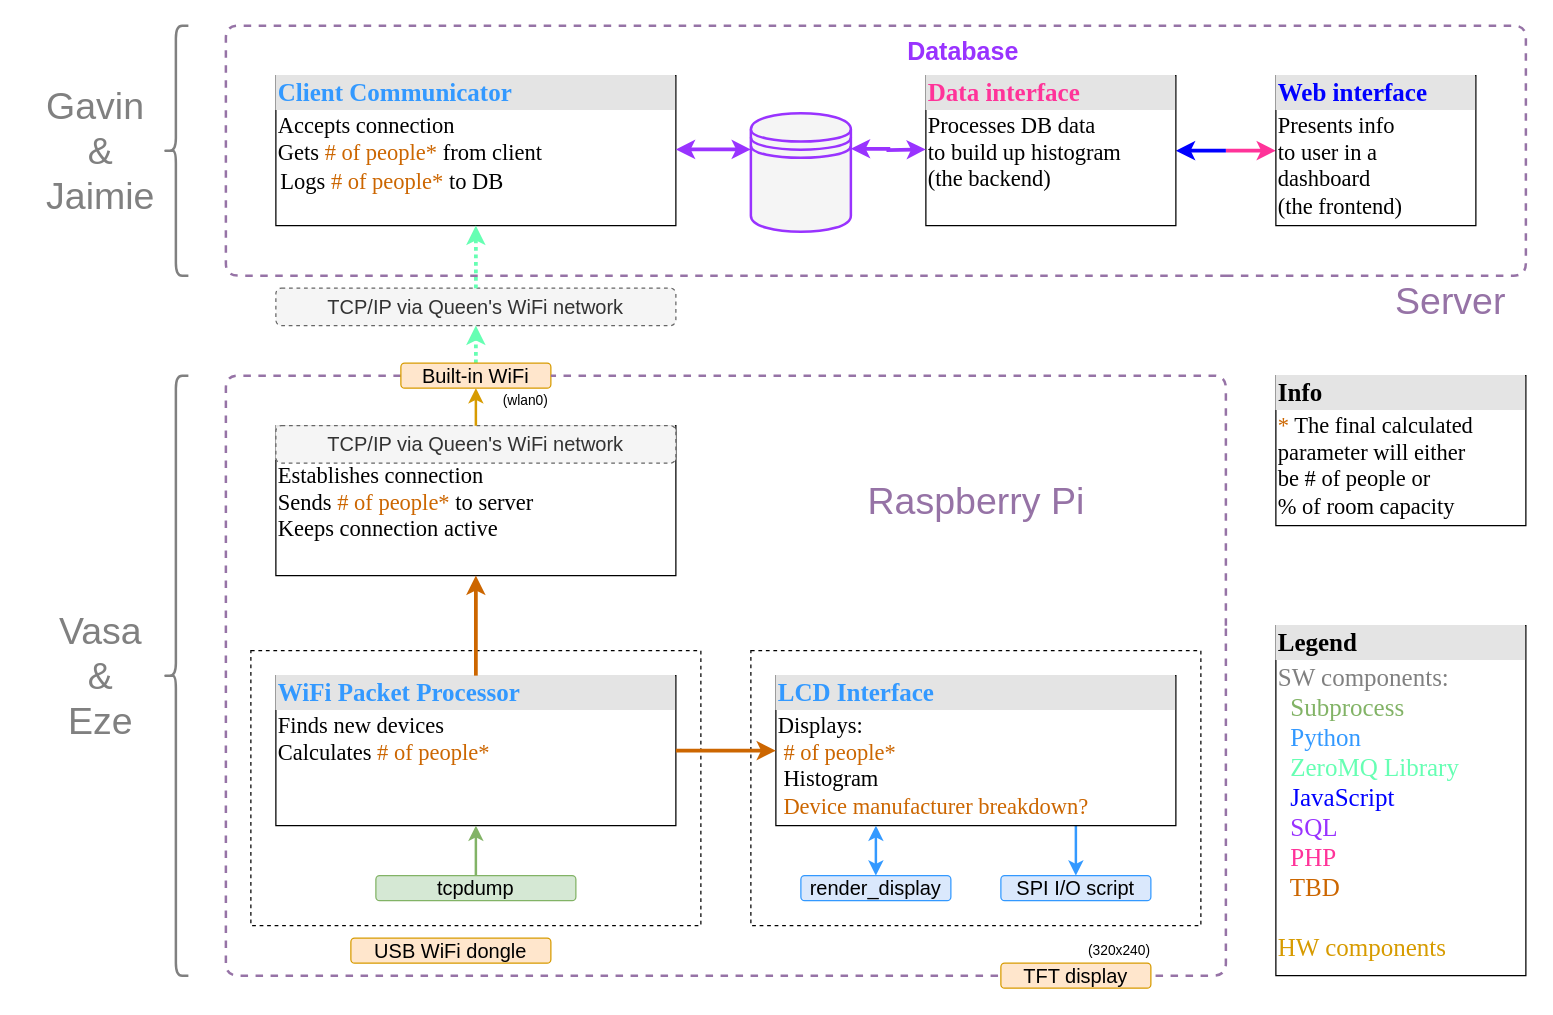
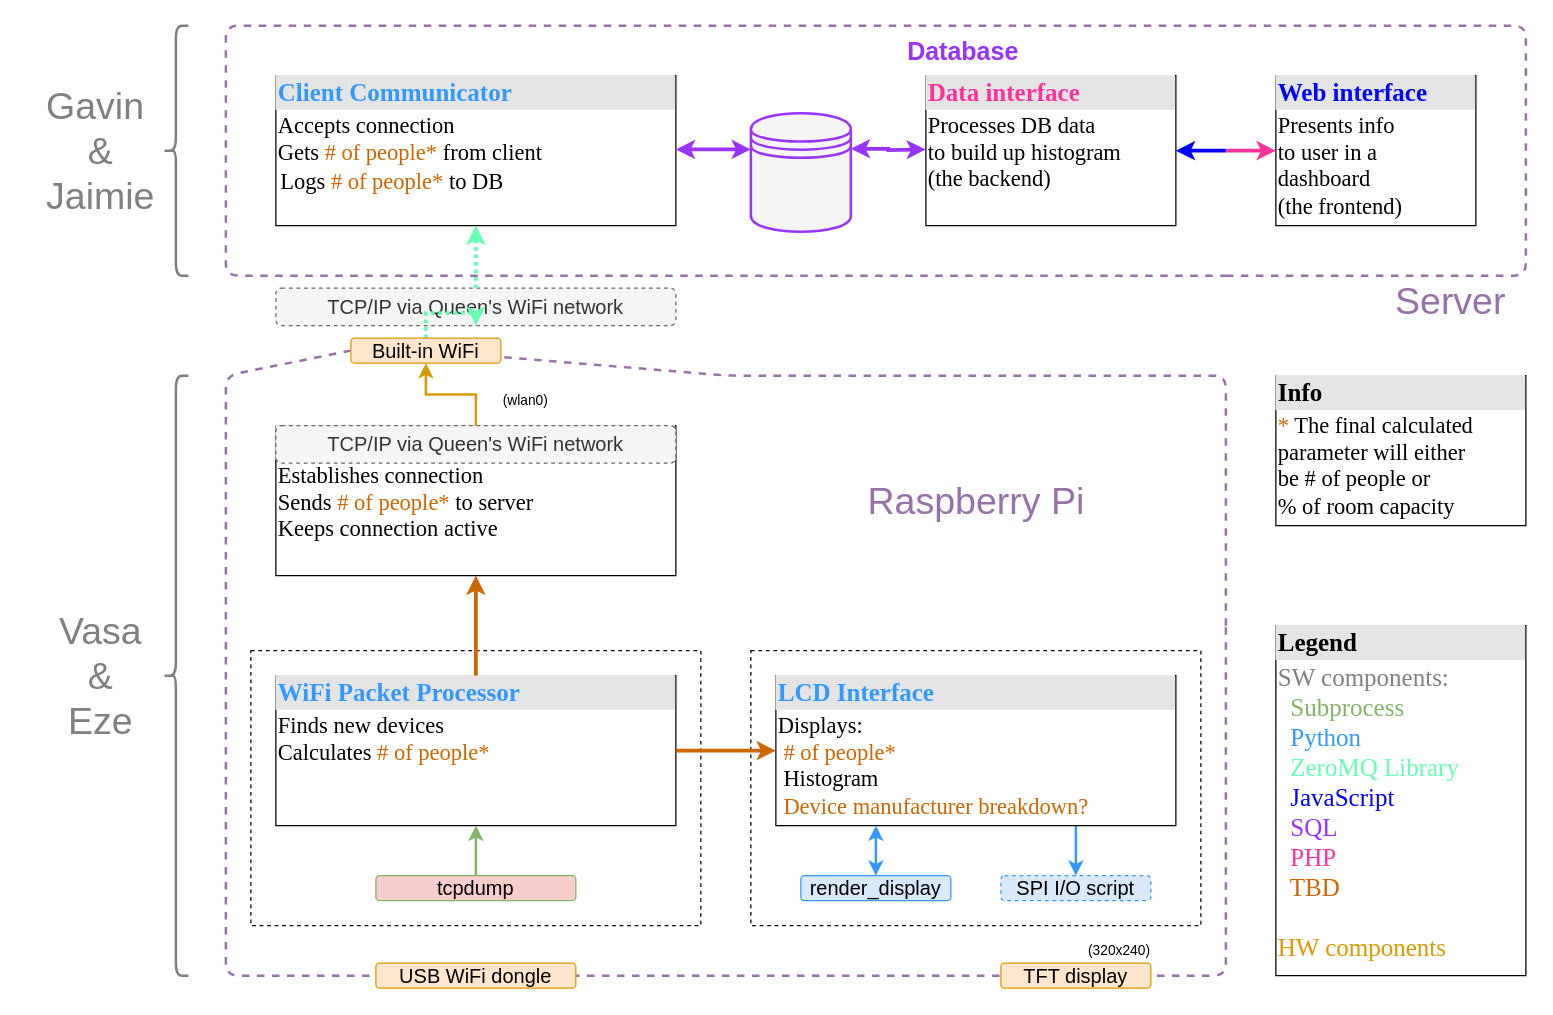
node "Built-in WiFi": moved (476, 376) -> (426, 351)
node "tcpdump": fillcolor #d5e8d4 -> #f8cecc
node "SPI I/O script": style solid -> dashed
node "USB WiFi dongle": moved (451, 951) -> (476, 976)
